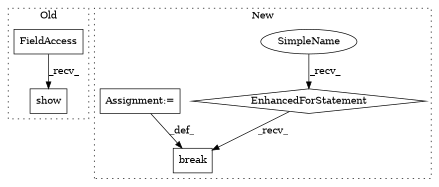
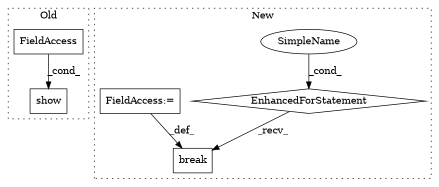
edge "FieldAccess" -> "show": label "_recv_" -> "_cond_"
edge "SimpleName" -> "EnhancedForStatement": label "_recv_" -> "_cond_"
node "Assignment:=": label "Assignment:=" -> "FieldAccess:="
